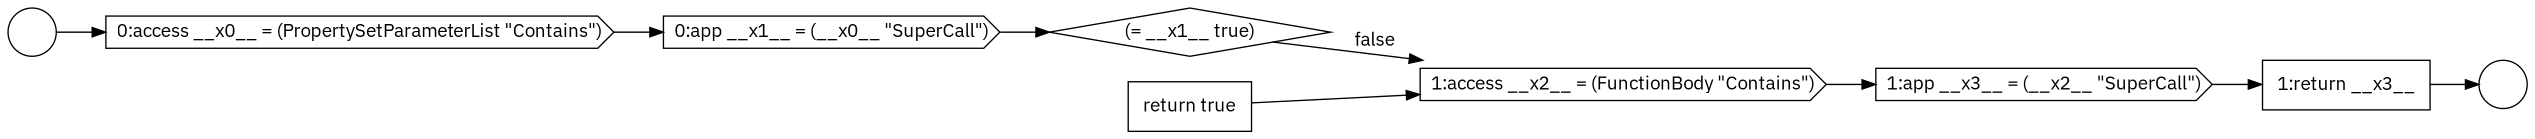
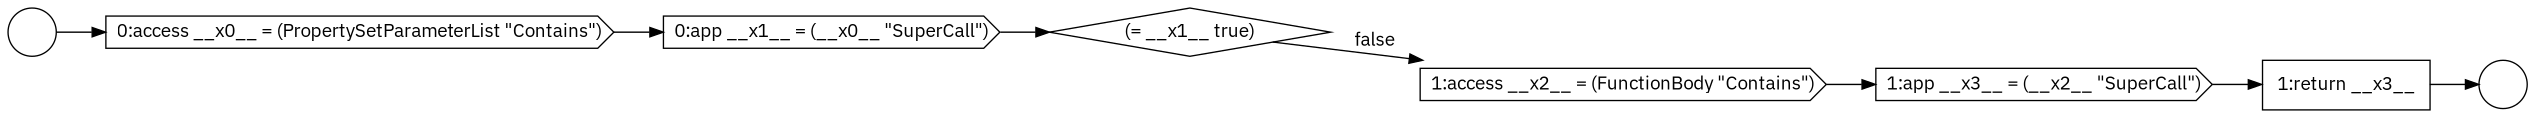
node "return true": removed
